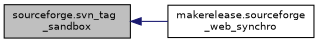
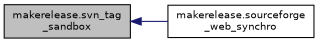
node "sourceforge.svn_tag _sandbox": label "sourceforge.svn_tag _sandbox" -> "makerelease.svn_tag _sandbox"
